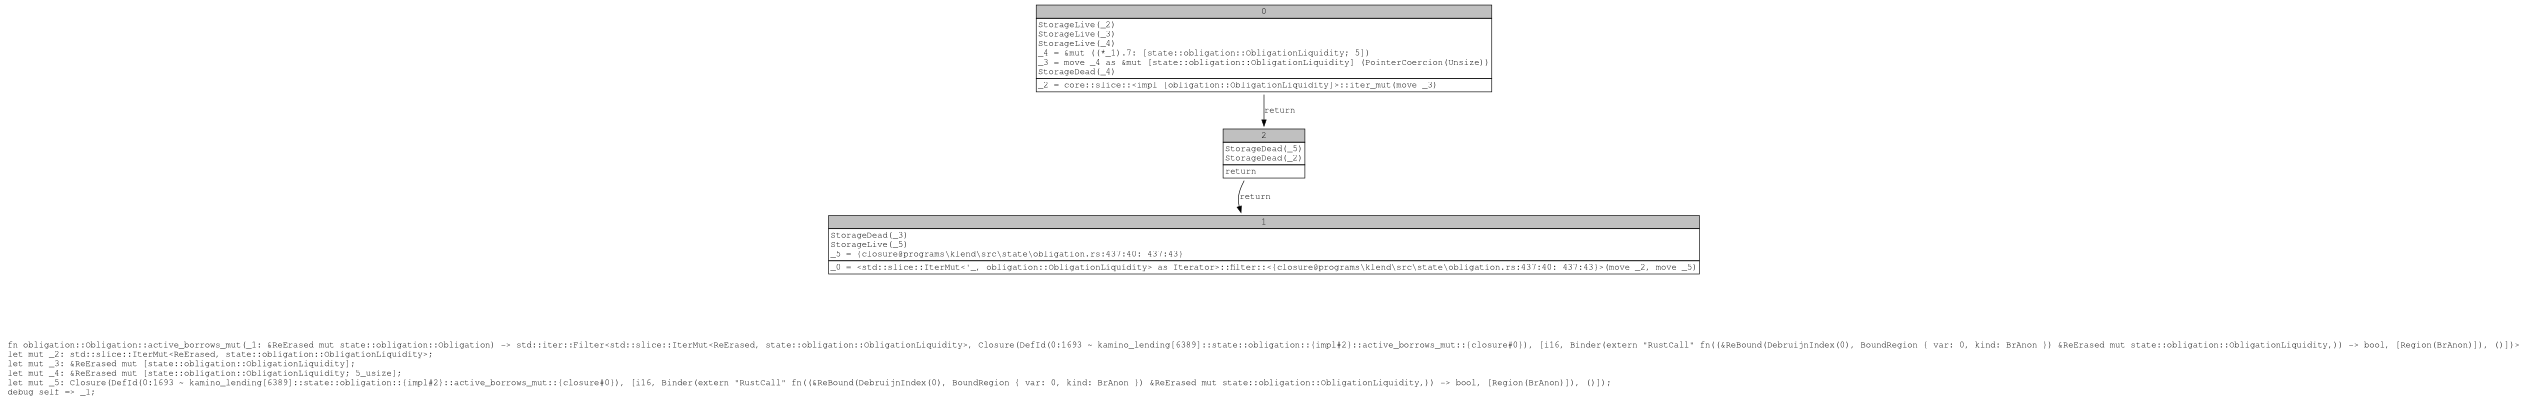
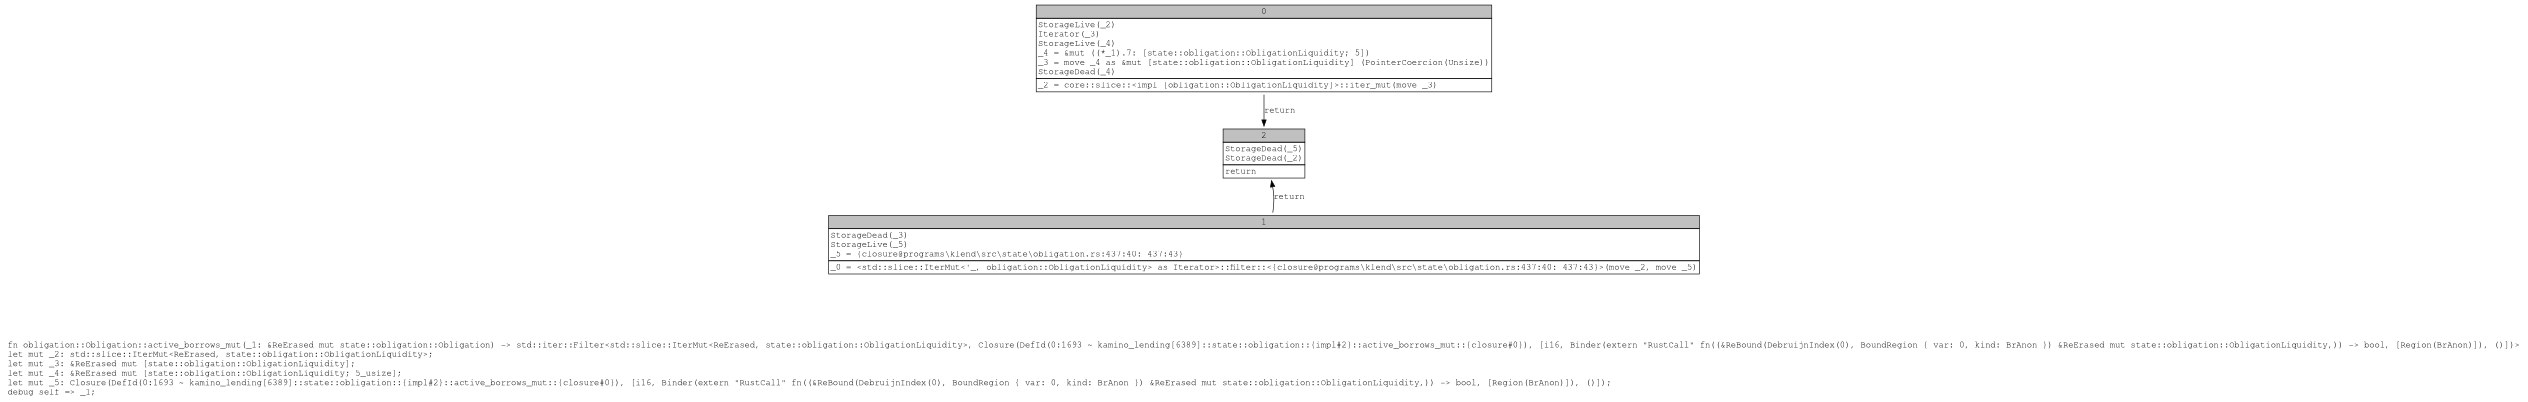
node "0": text "StorageLive(_3)" -> "Iterator(_3)"
edge "2" -> "1": reversed
